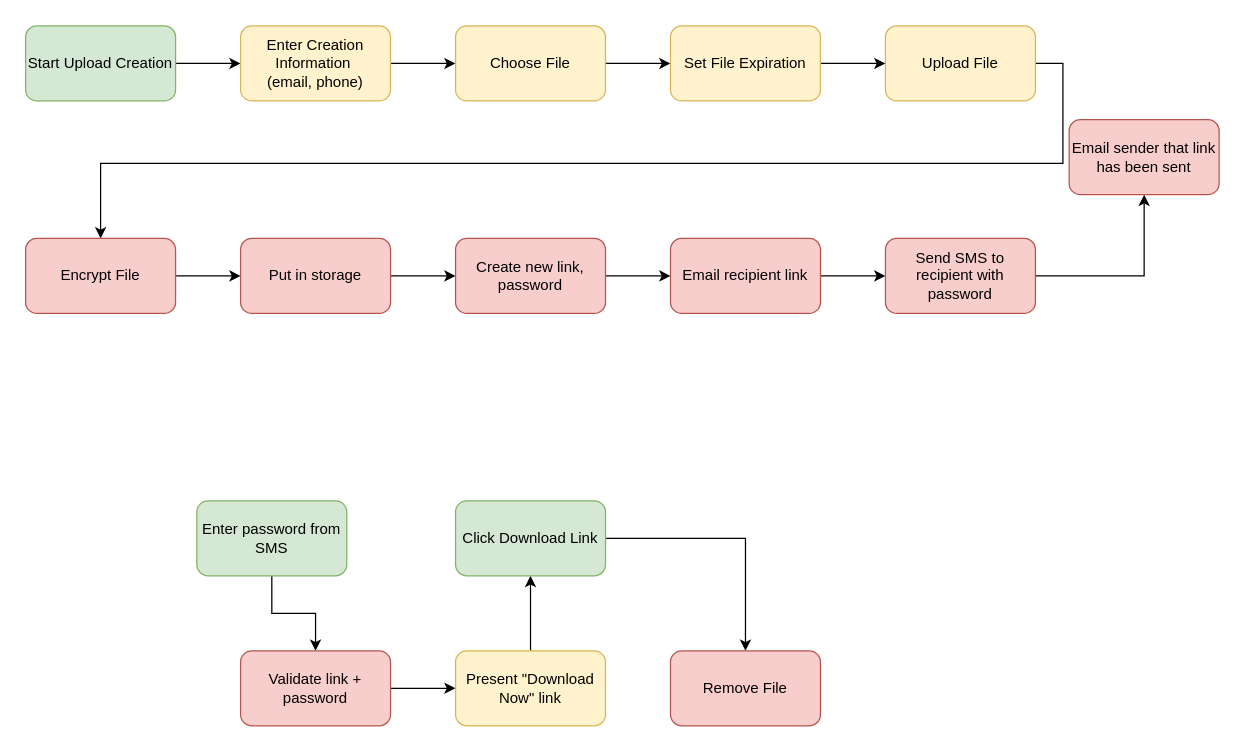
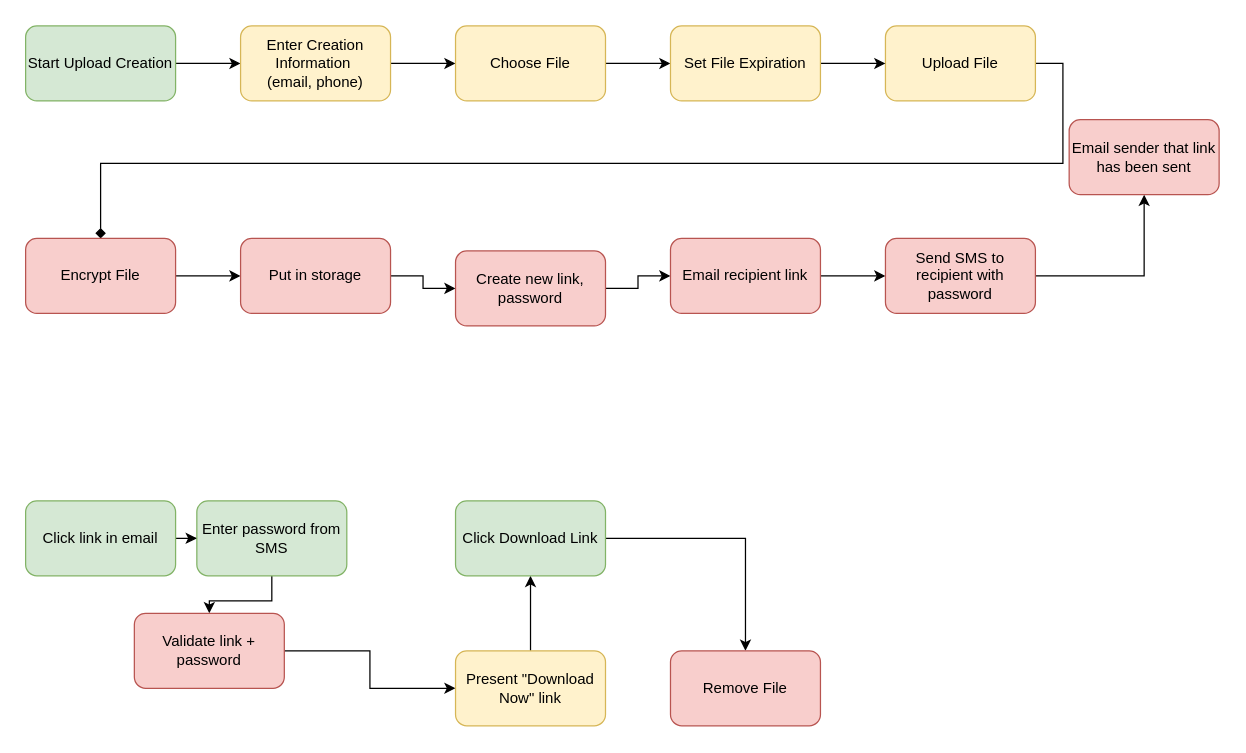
edge "Upload File" -> "Encrypt File": arrowhead classic -> diamond
node "Create new link, password": moved (531, 276) -> (531, 288)
node "Click link in email": added
edge "Click link in email" -> "Enter password from SMS": added
node "Validate link + password": moved (316, 688) -> (209, 651)
